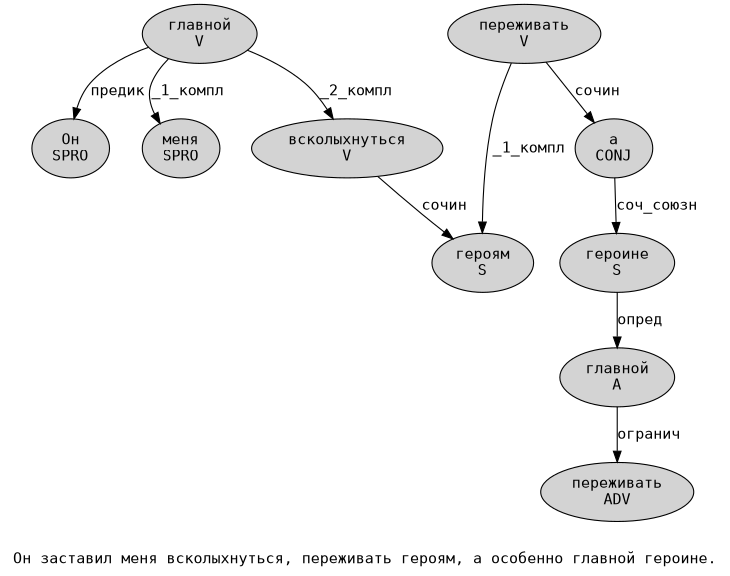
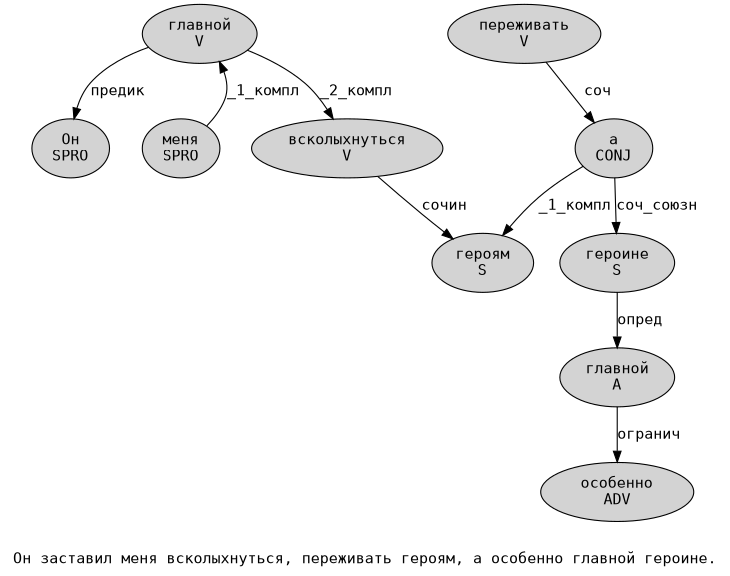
edge "главной V" -> "меня SPRO": reversed
edge "переживать V" -> "а CONJ": label "сочин" -> "соч"
edge "переживать V" -> "героям S": now "а CONJ" -> "героям S"
node "переживать ADV": label "переживать ADV" -> "особенно ADV"
